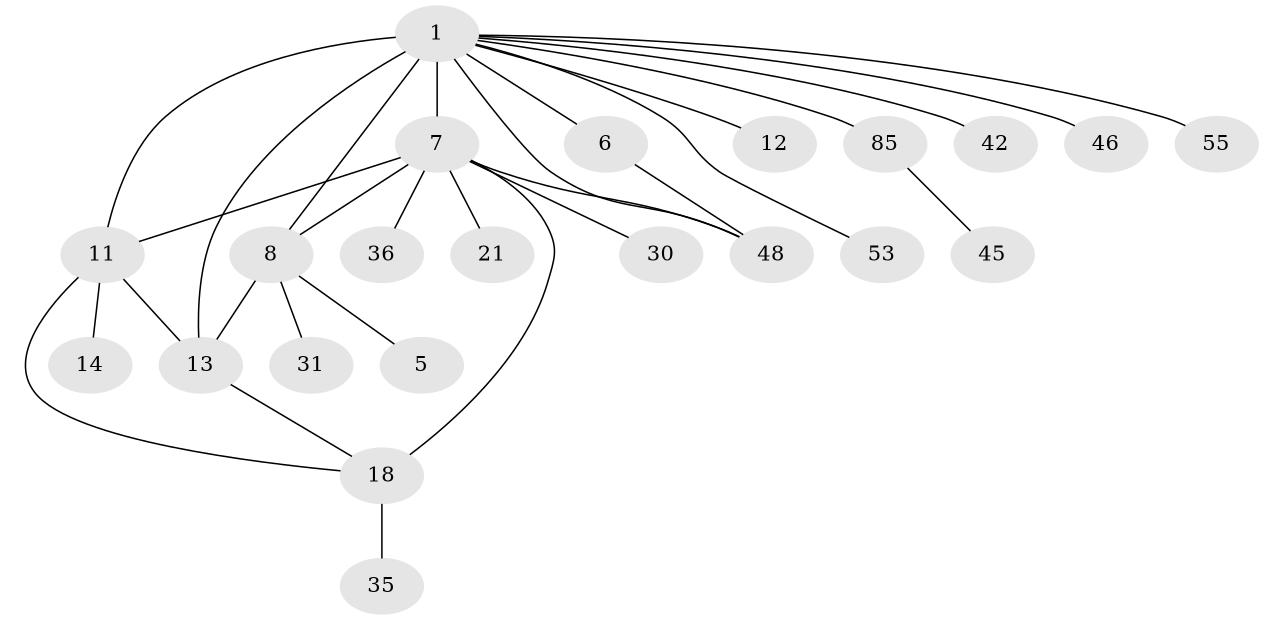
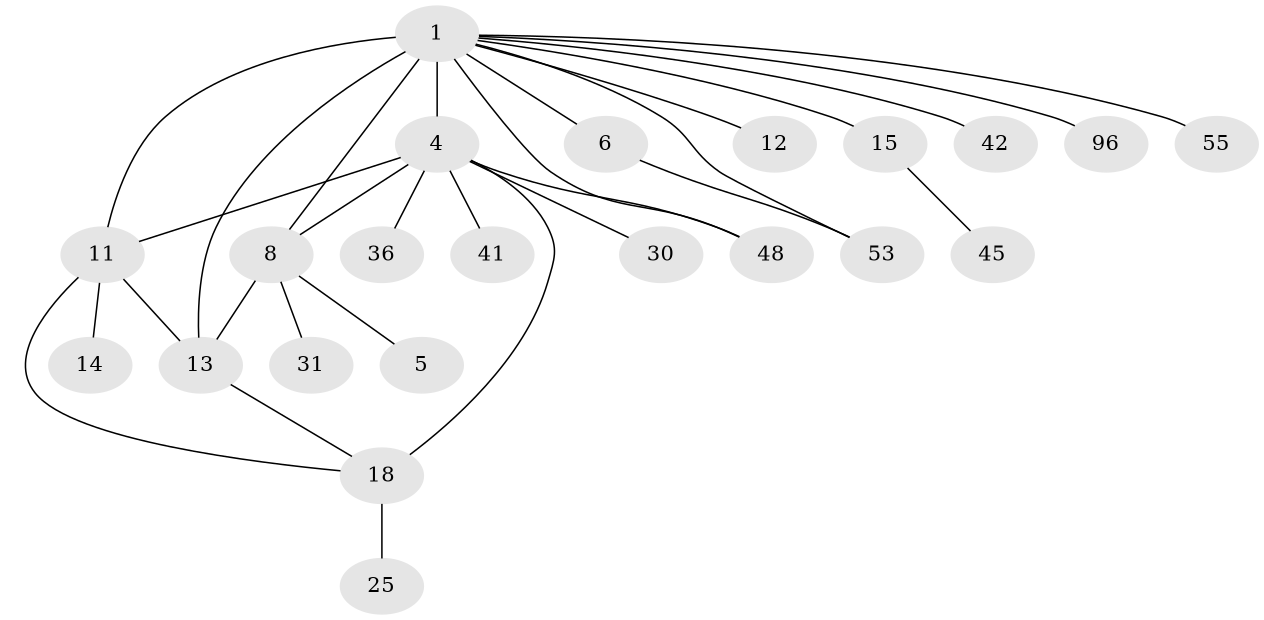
node "7": label "7" -> "4"
node "85": label "85" -> "15"
node "46": label "46" -> "96"
edge "6" -- "48": now "6" -- "53"
node "21": label "21" -> "41"
node "35": label "35" -> "25"
